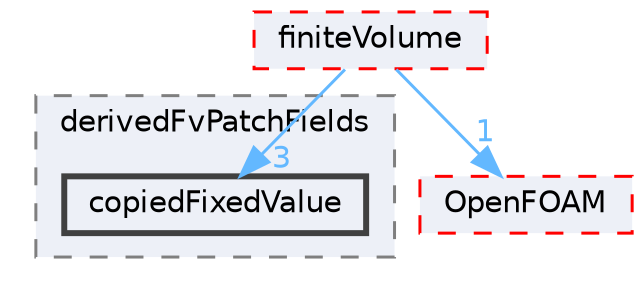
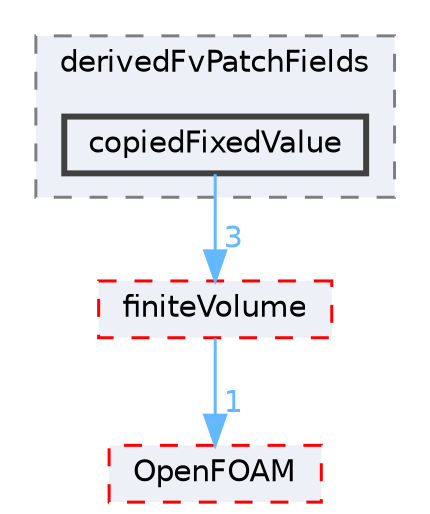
edge "finiteVolume" -> "copiedFixedValue": reversed
